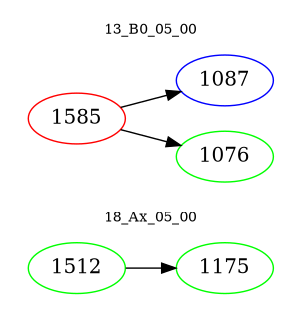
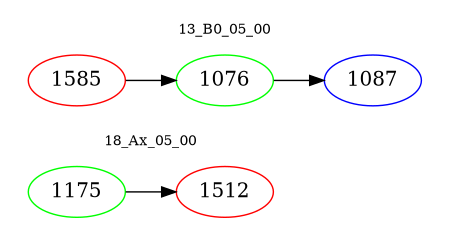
edge "1585" -> "1087": now "1076" -> "1087"
node "1512": color green -> red
edge "1512" -> "1175": reversed
